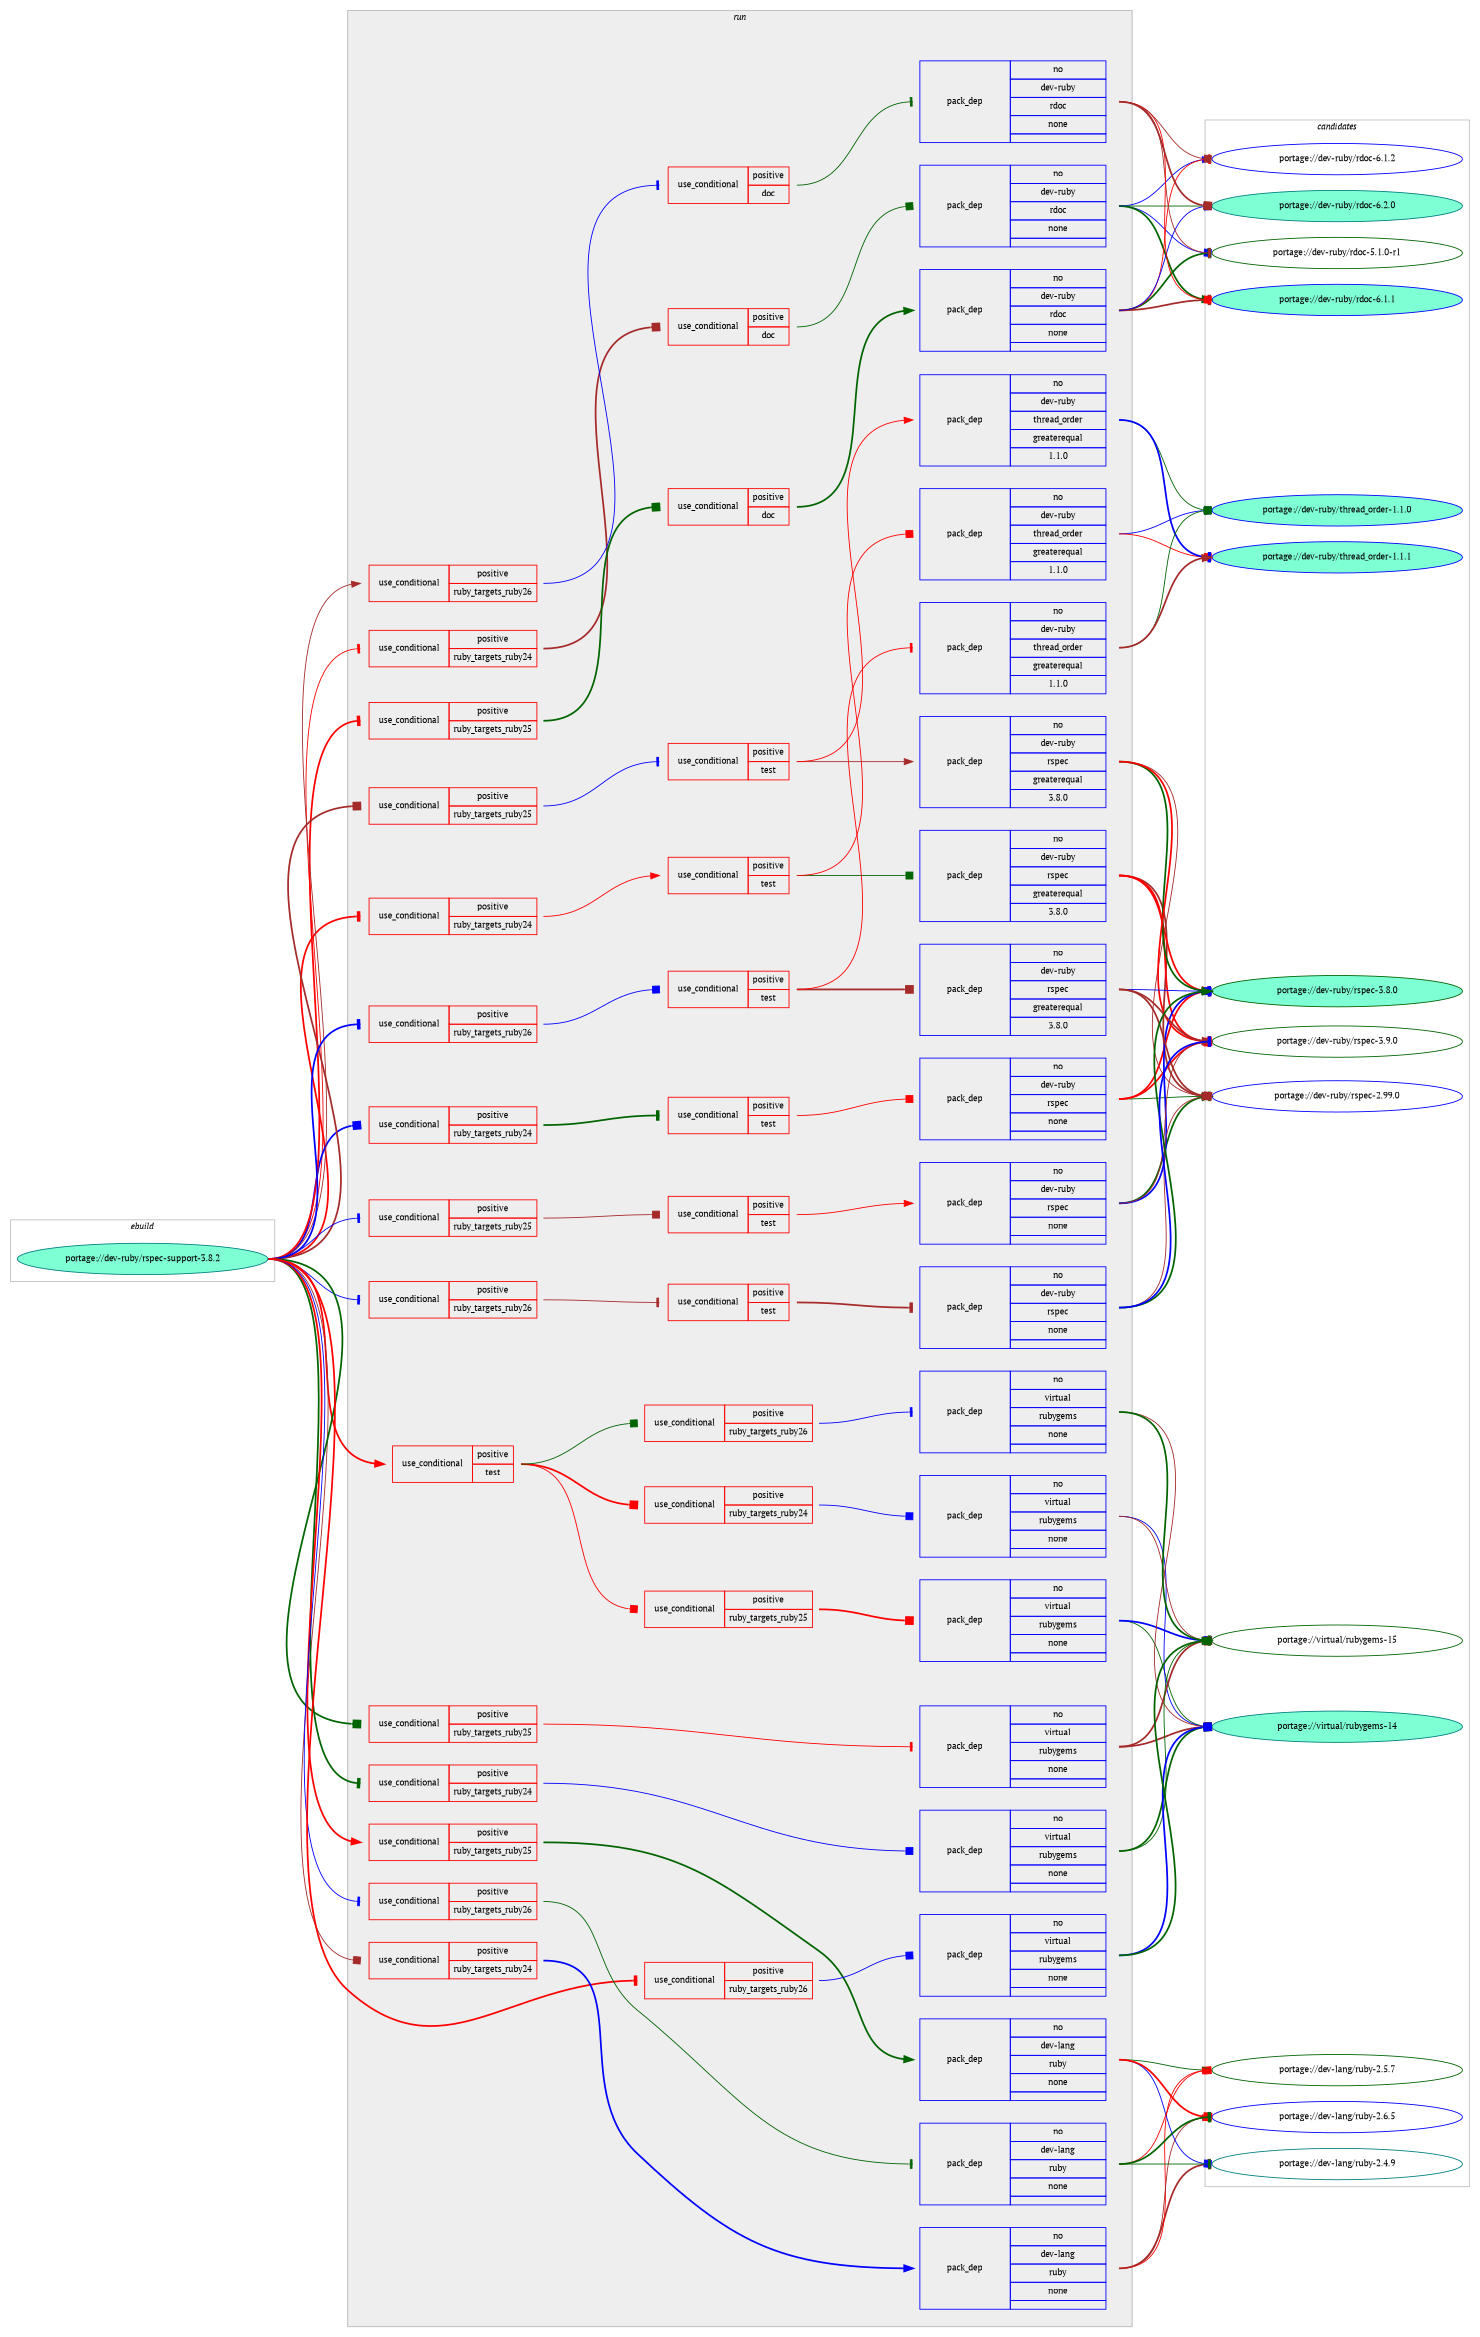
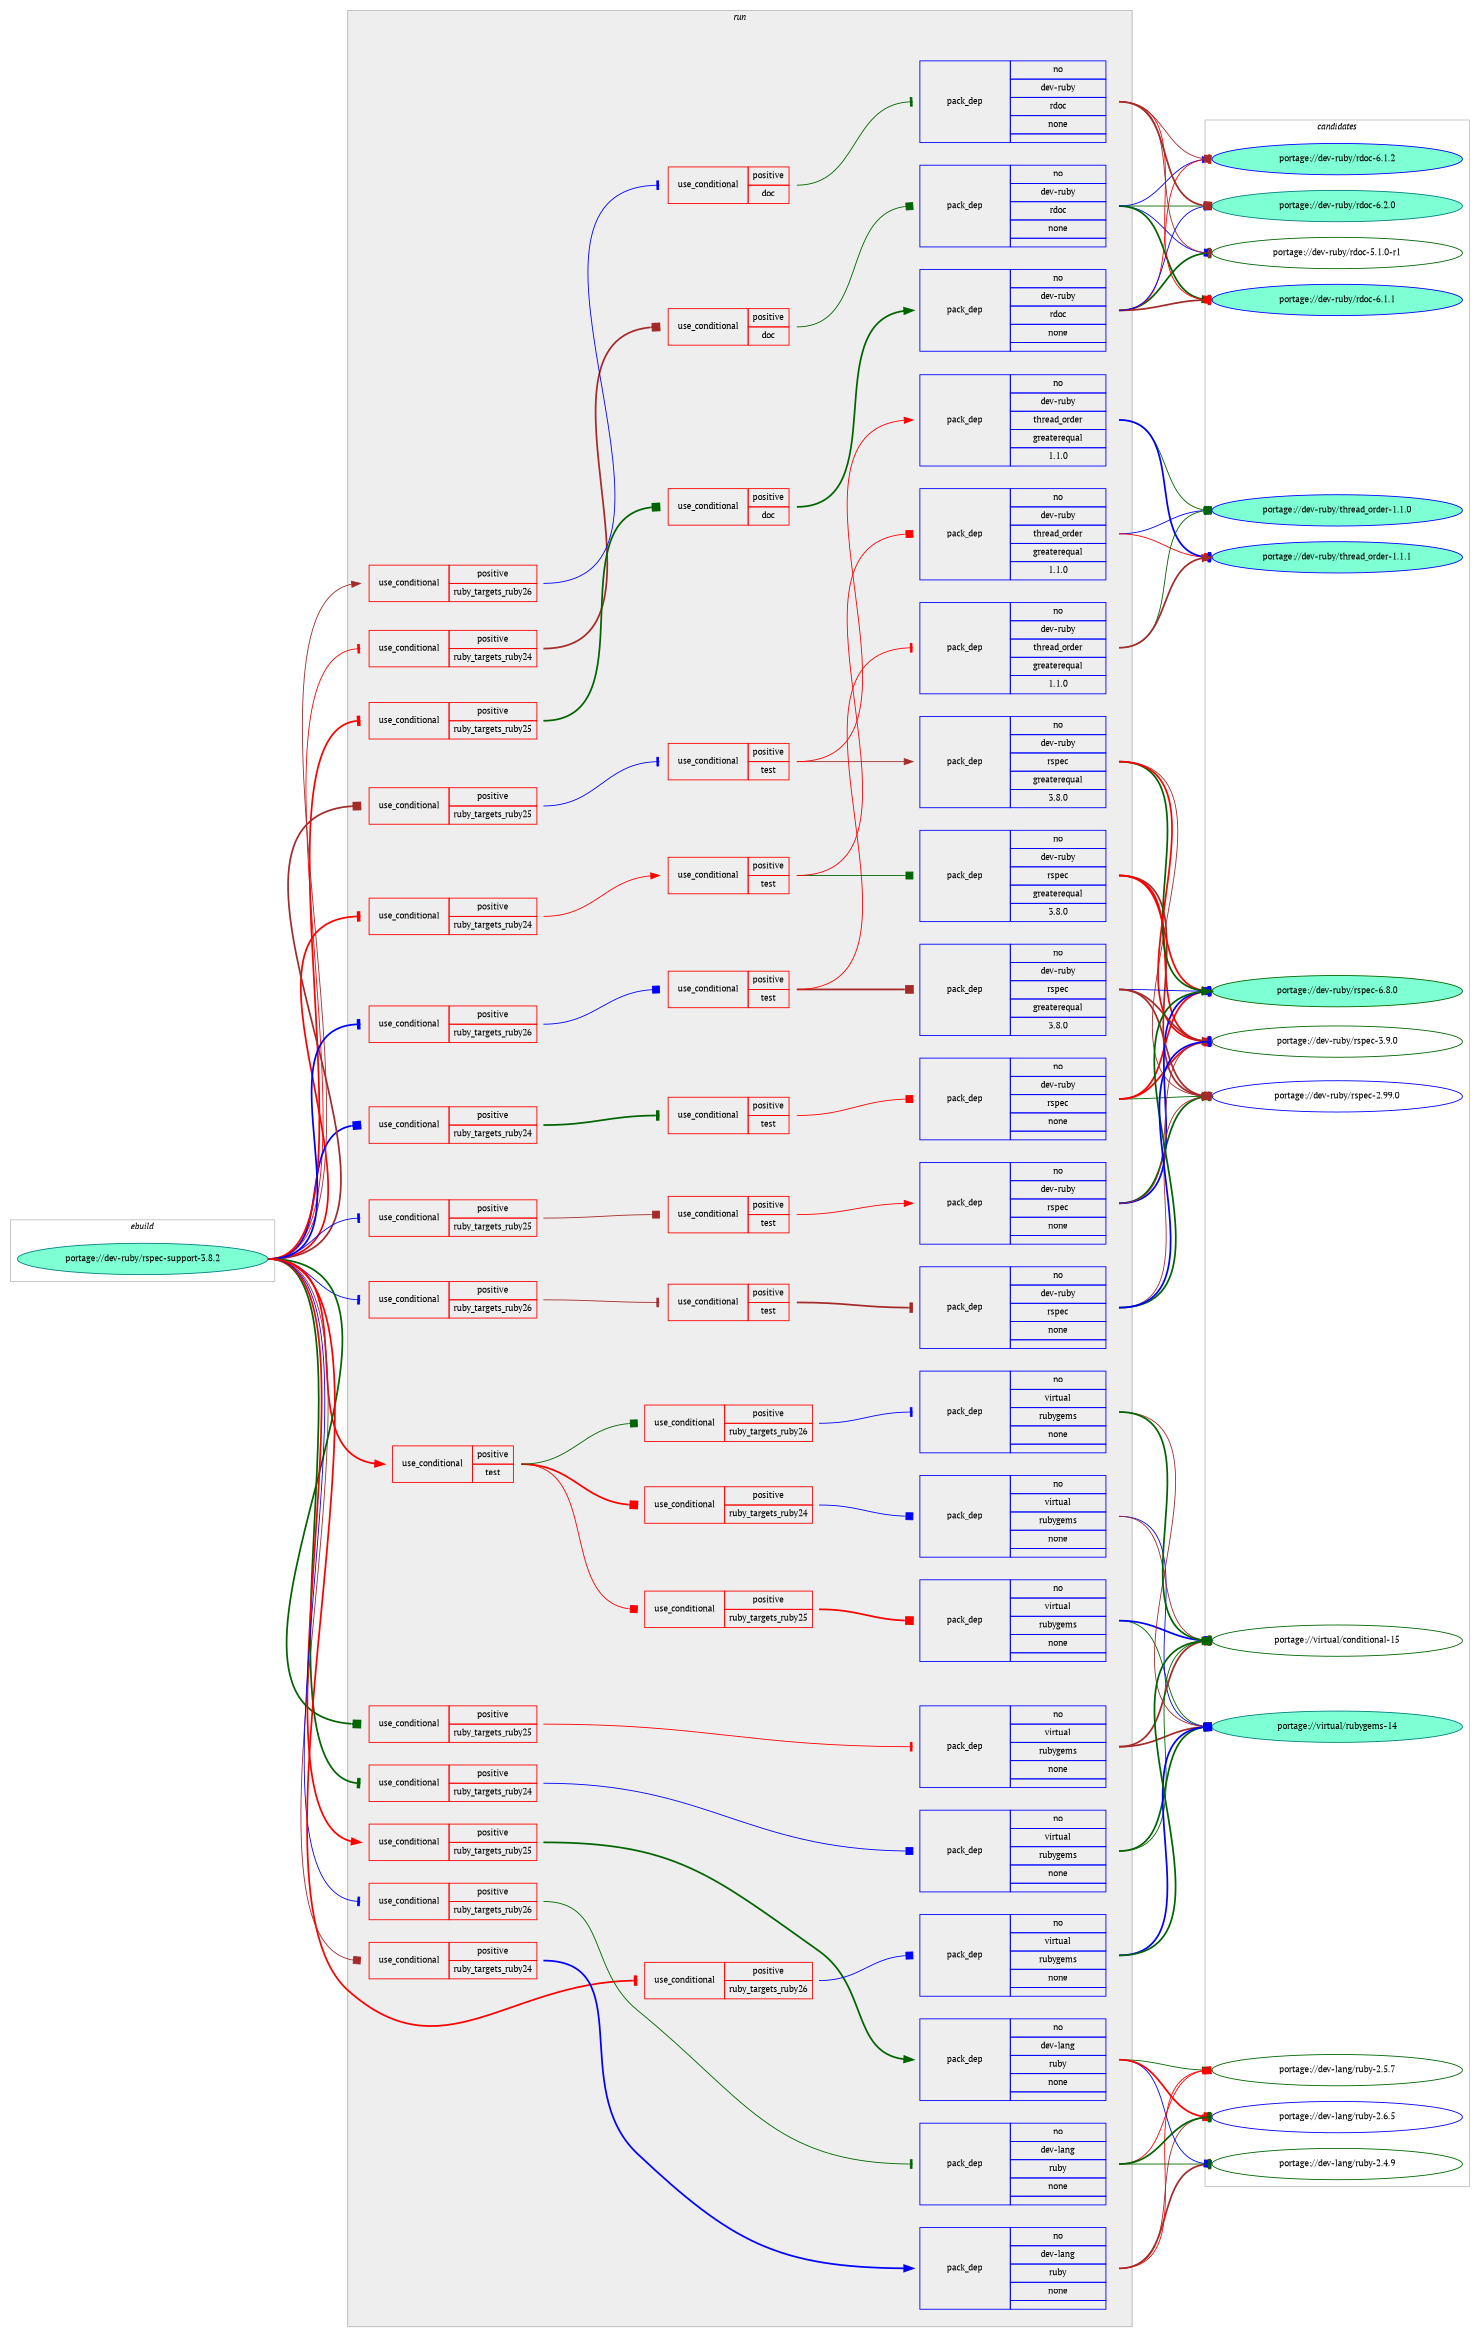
node "portage://dev-ruby/rdoc-6.1.2": fillcolor white -> aquamarine
node "portage://dev-ruby/rspec-3.8.0": label "portage://dev-ruby/rspec-3.8.0" -> "portage://dev-ruby/rspec-6.8.0"
node "portage://virtual/rubygems-15": label "portage://virtual/rubygems-15" -> "portage://virtual/conditional-15"
node "portage://dev-lang/ruby-2.4.9": color teal -> darkgreen
